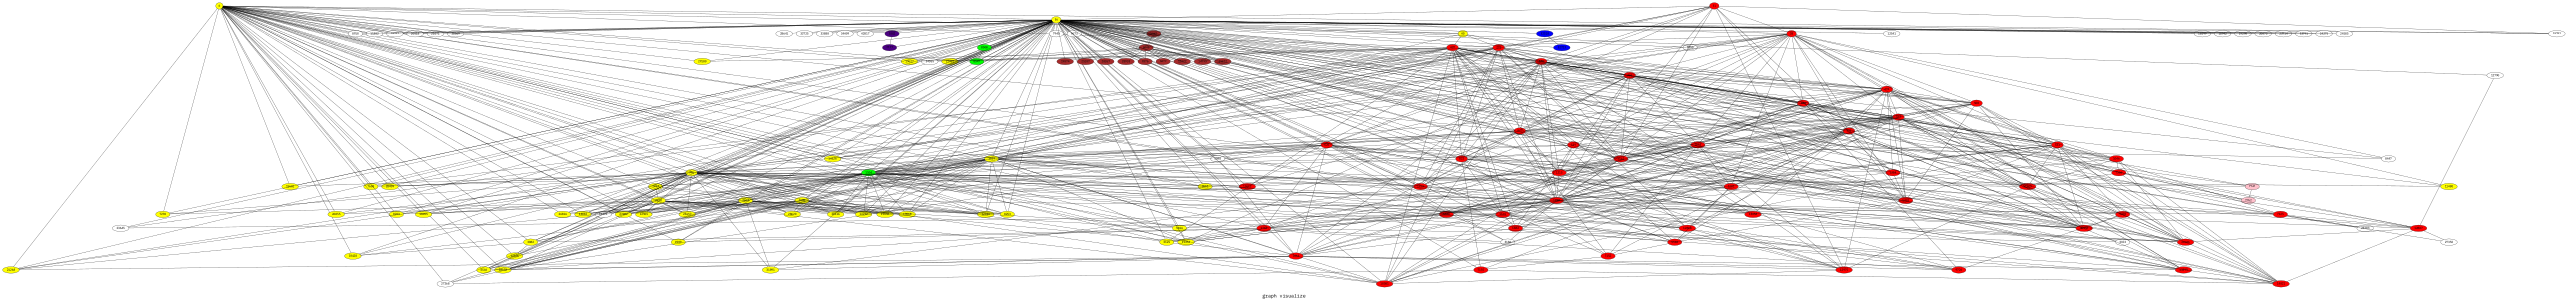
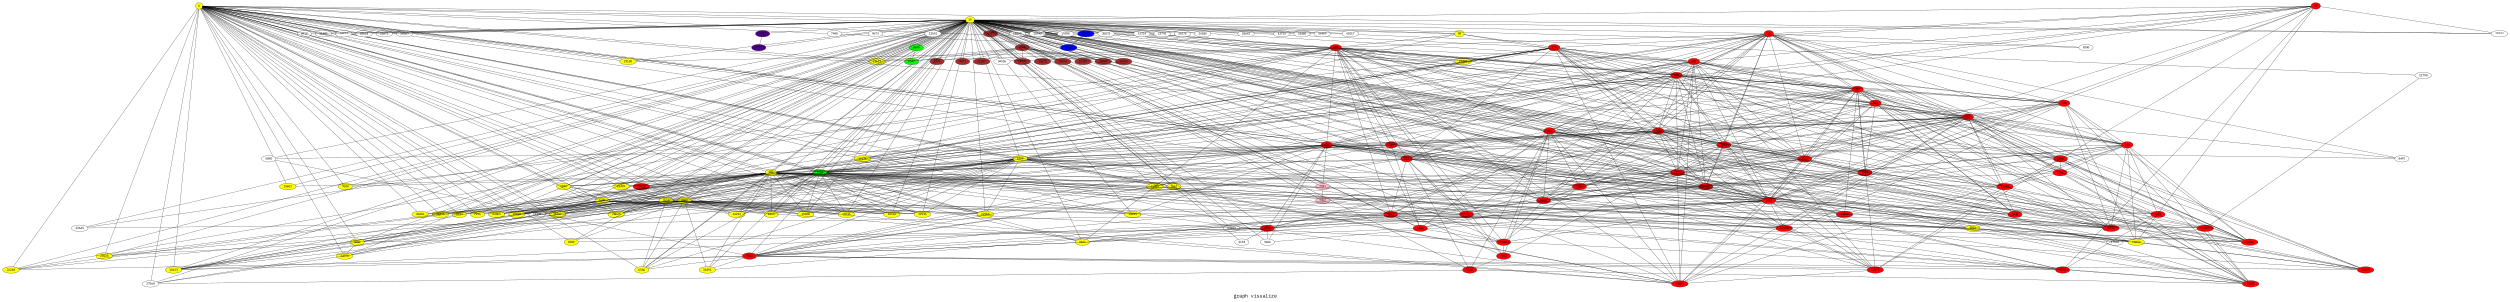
edge "796" -- "5816": added
